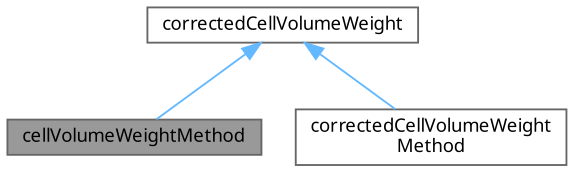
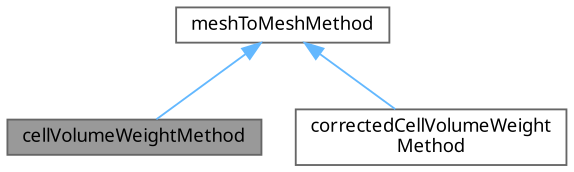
node "correctedCellVolumeWeight": label "correctedCellVolumeWeight" -> "meshToMeshMethod"
